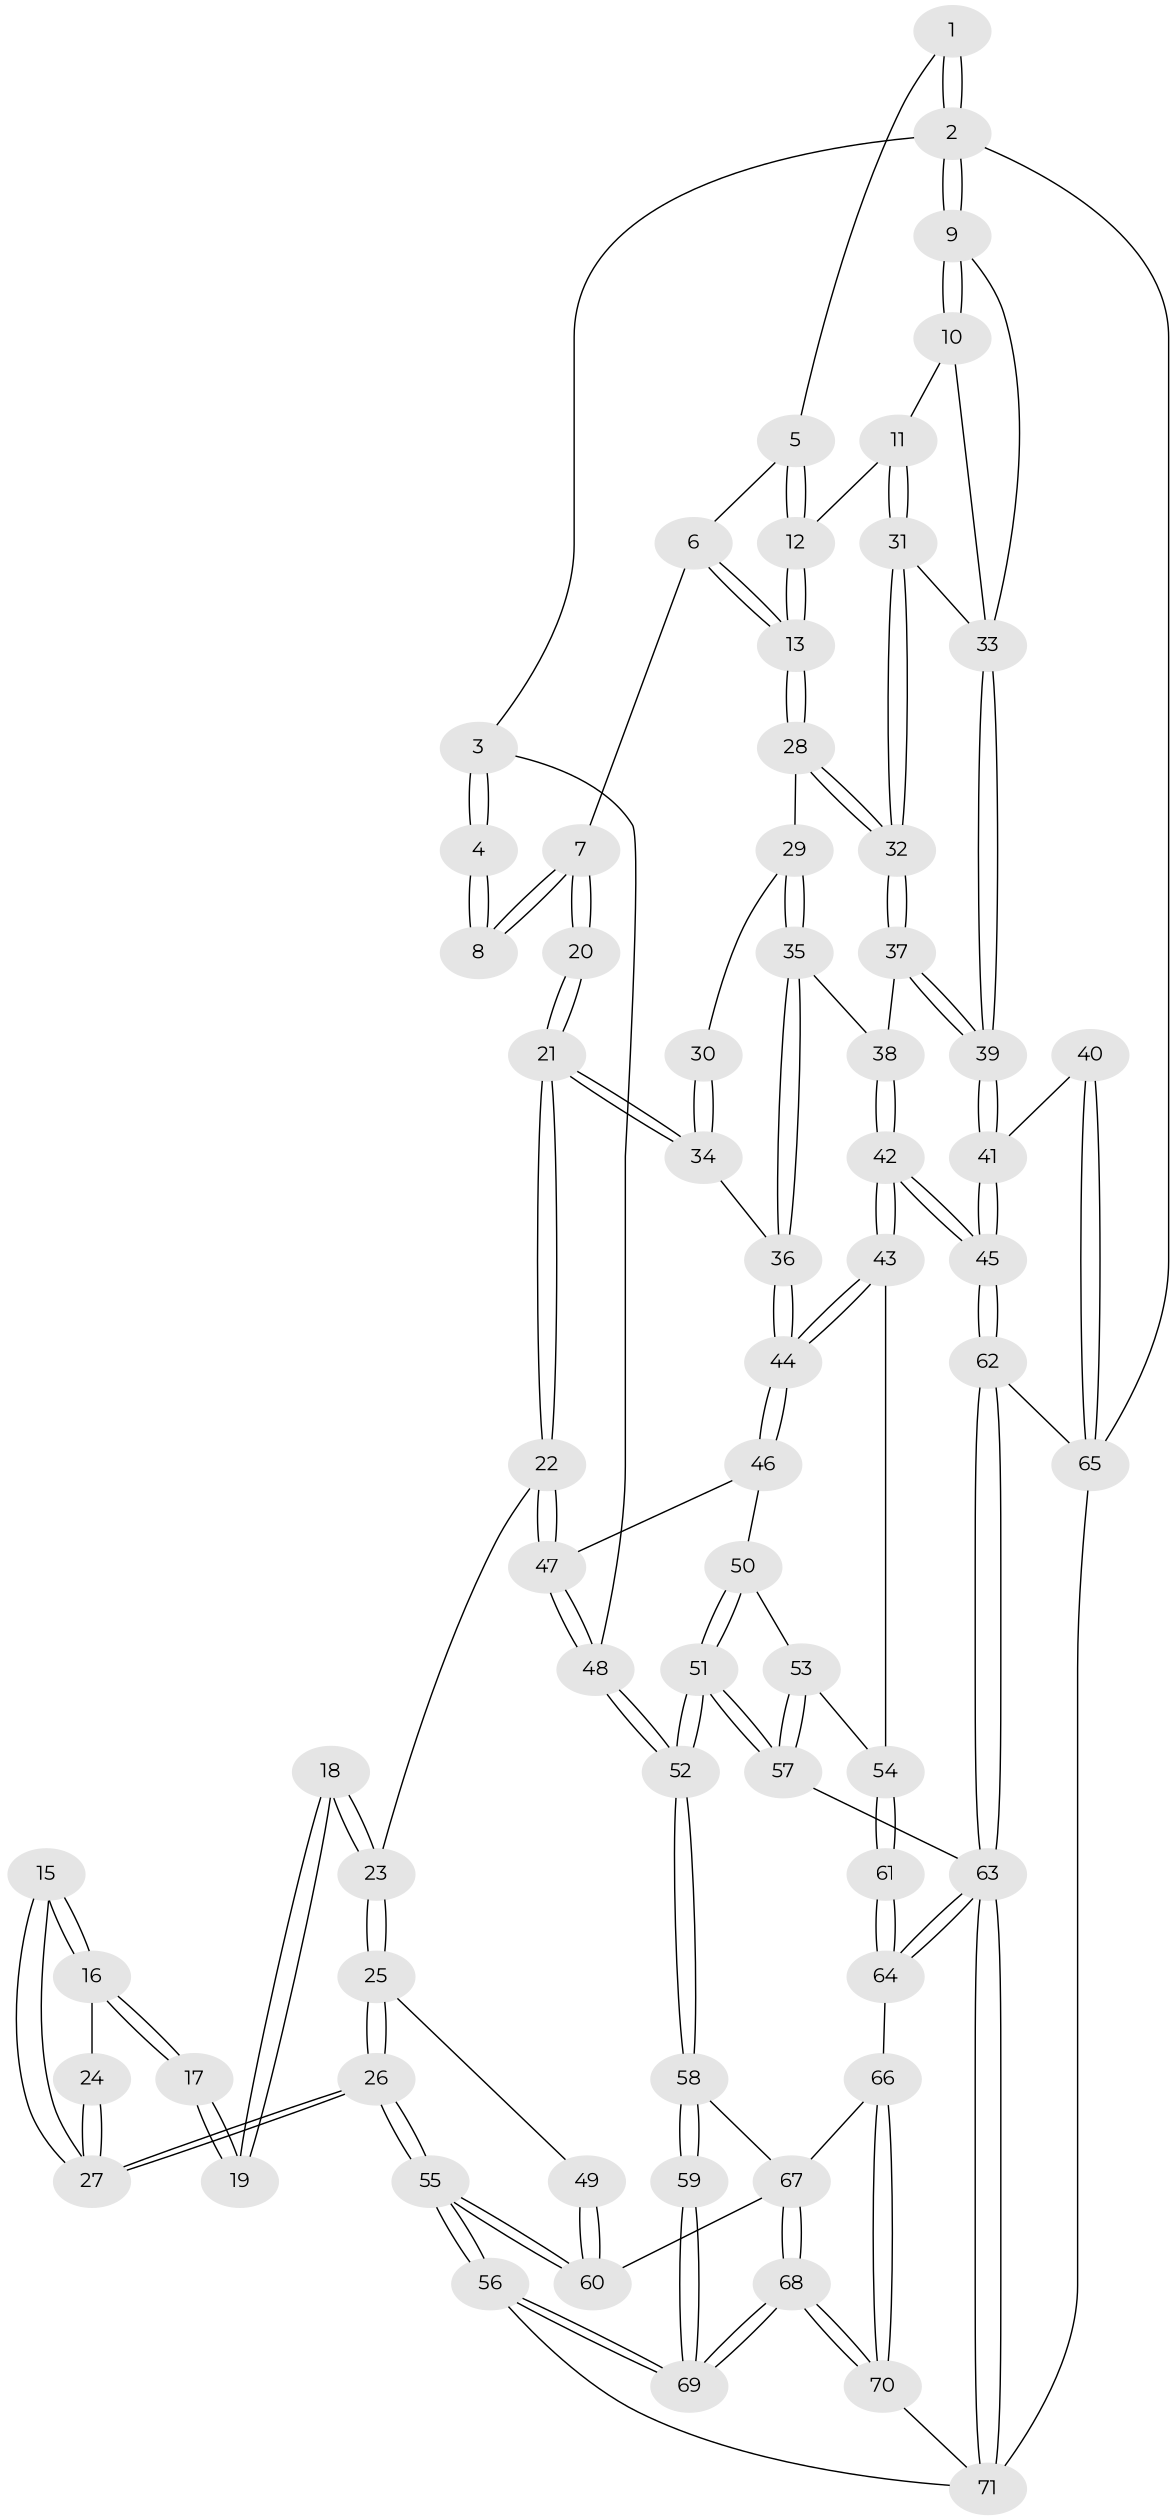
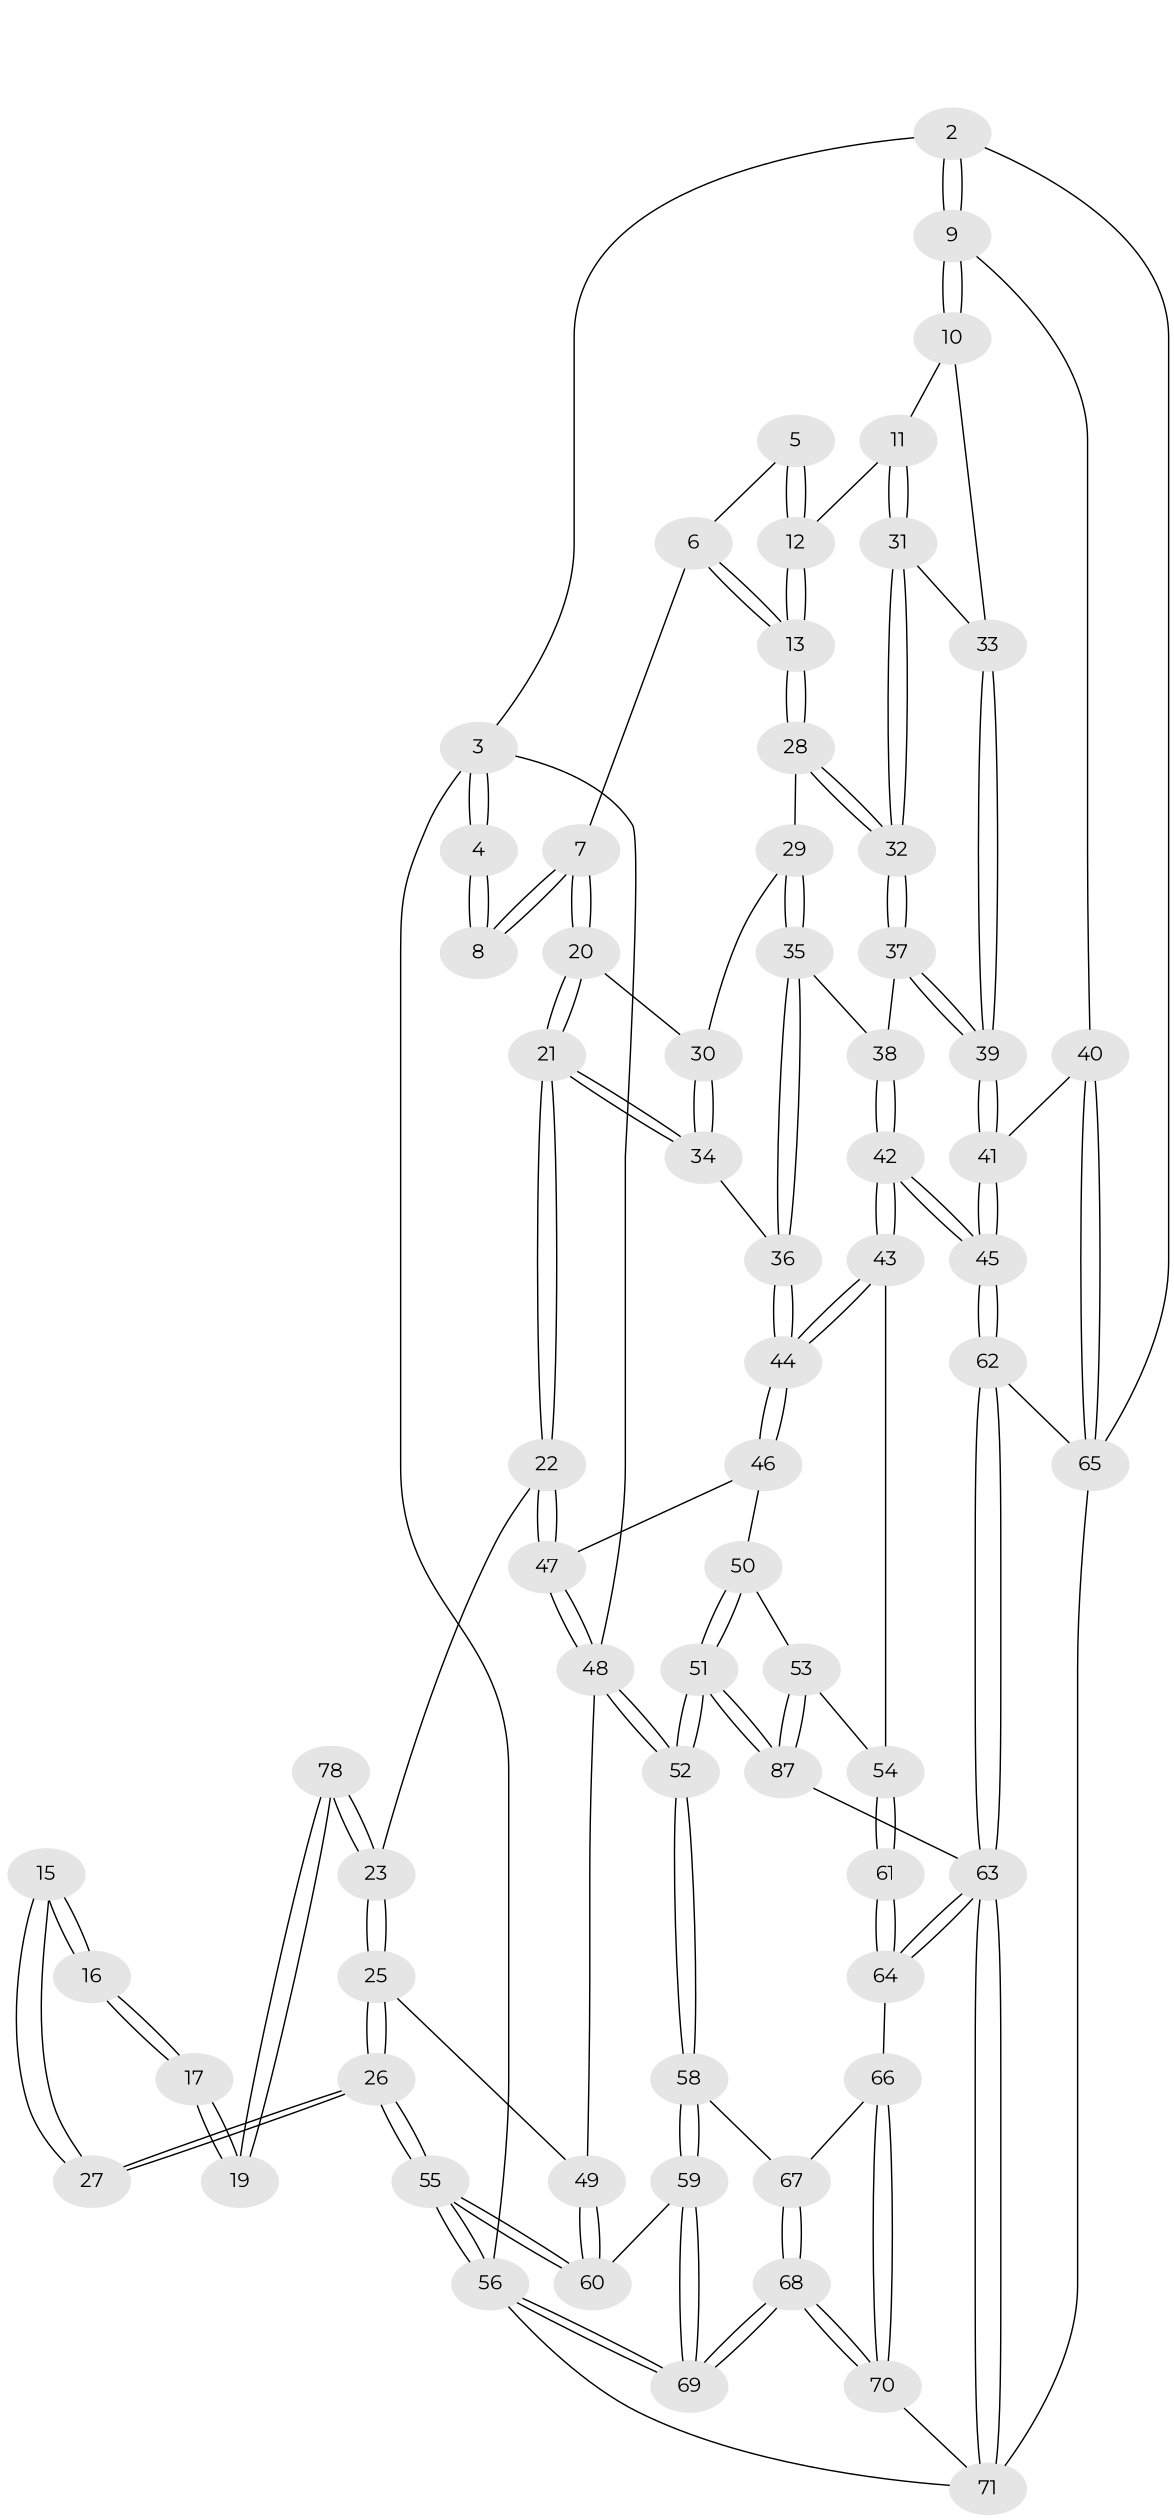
node "1": removed
edge "9" -- "33": now "9" -- "40"
edge "20" -- "30": added
edge "3" -- "56": added
node "18": label "18" -> "78"
node "57": label "57" -> "87"
edge "48" -- "49": added
node "24": removed
edge "67" -- "60": now "59" -- "60"
